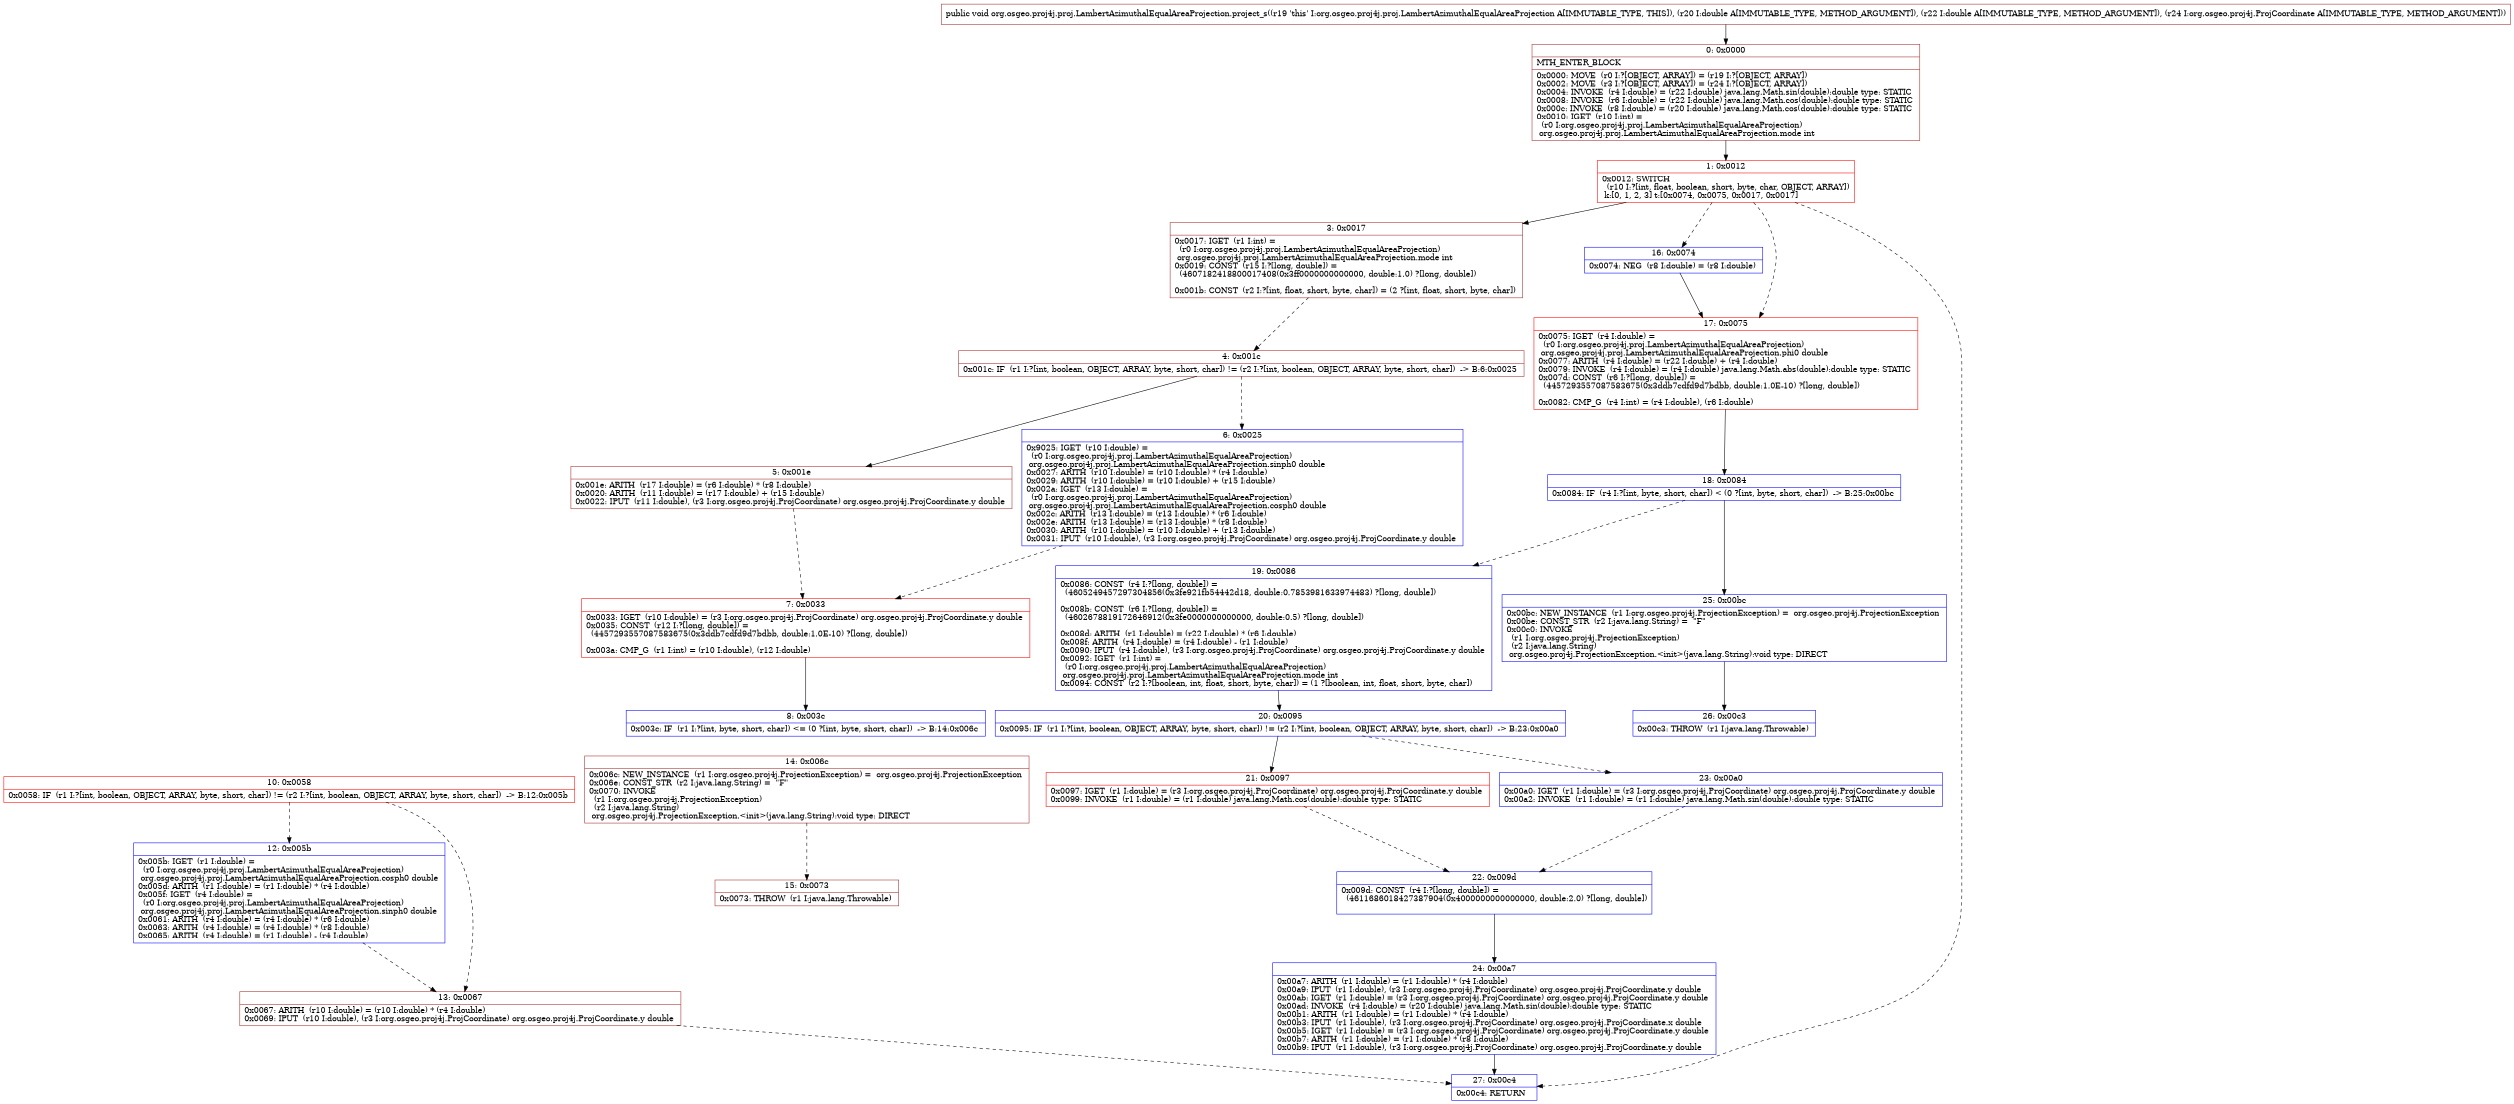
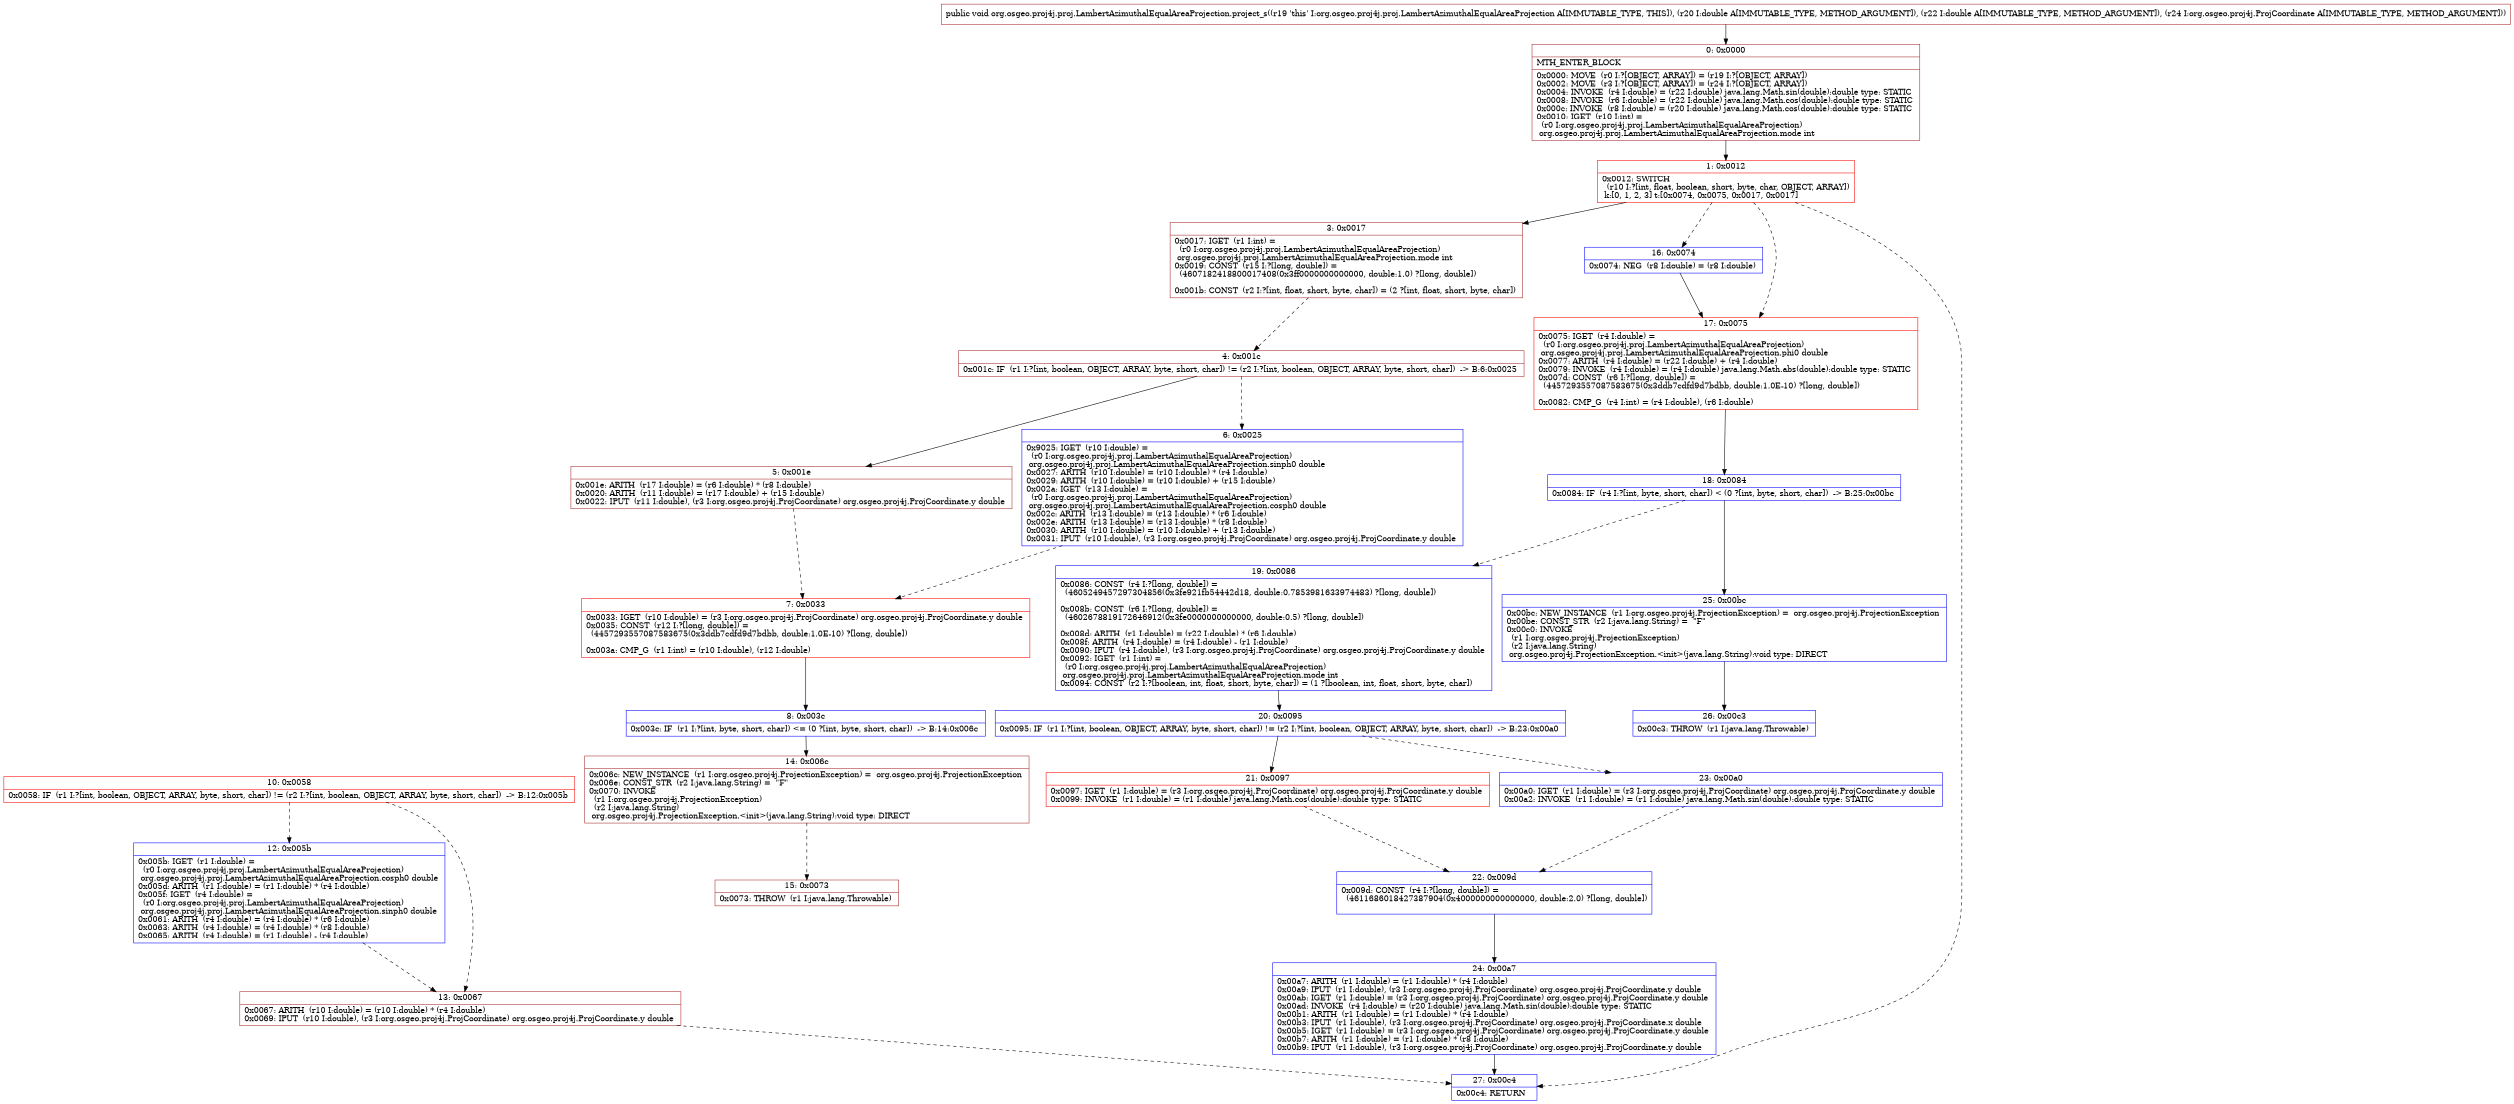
edge "8: 0x003c" -> "14: 0x006c": added
